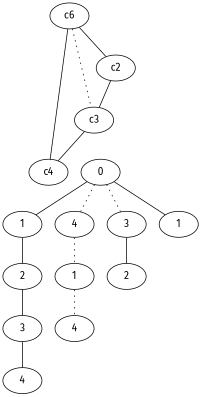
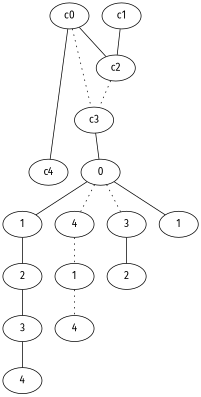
node "c6": label "c6" -> "c0"
node "c1": added
edge "c2" -- "c3": style solid -> dotted
edge "c3" -- "c4": now "c3" -- "0"
